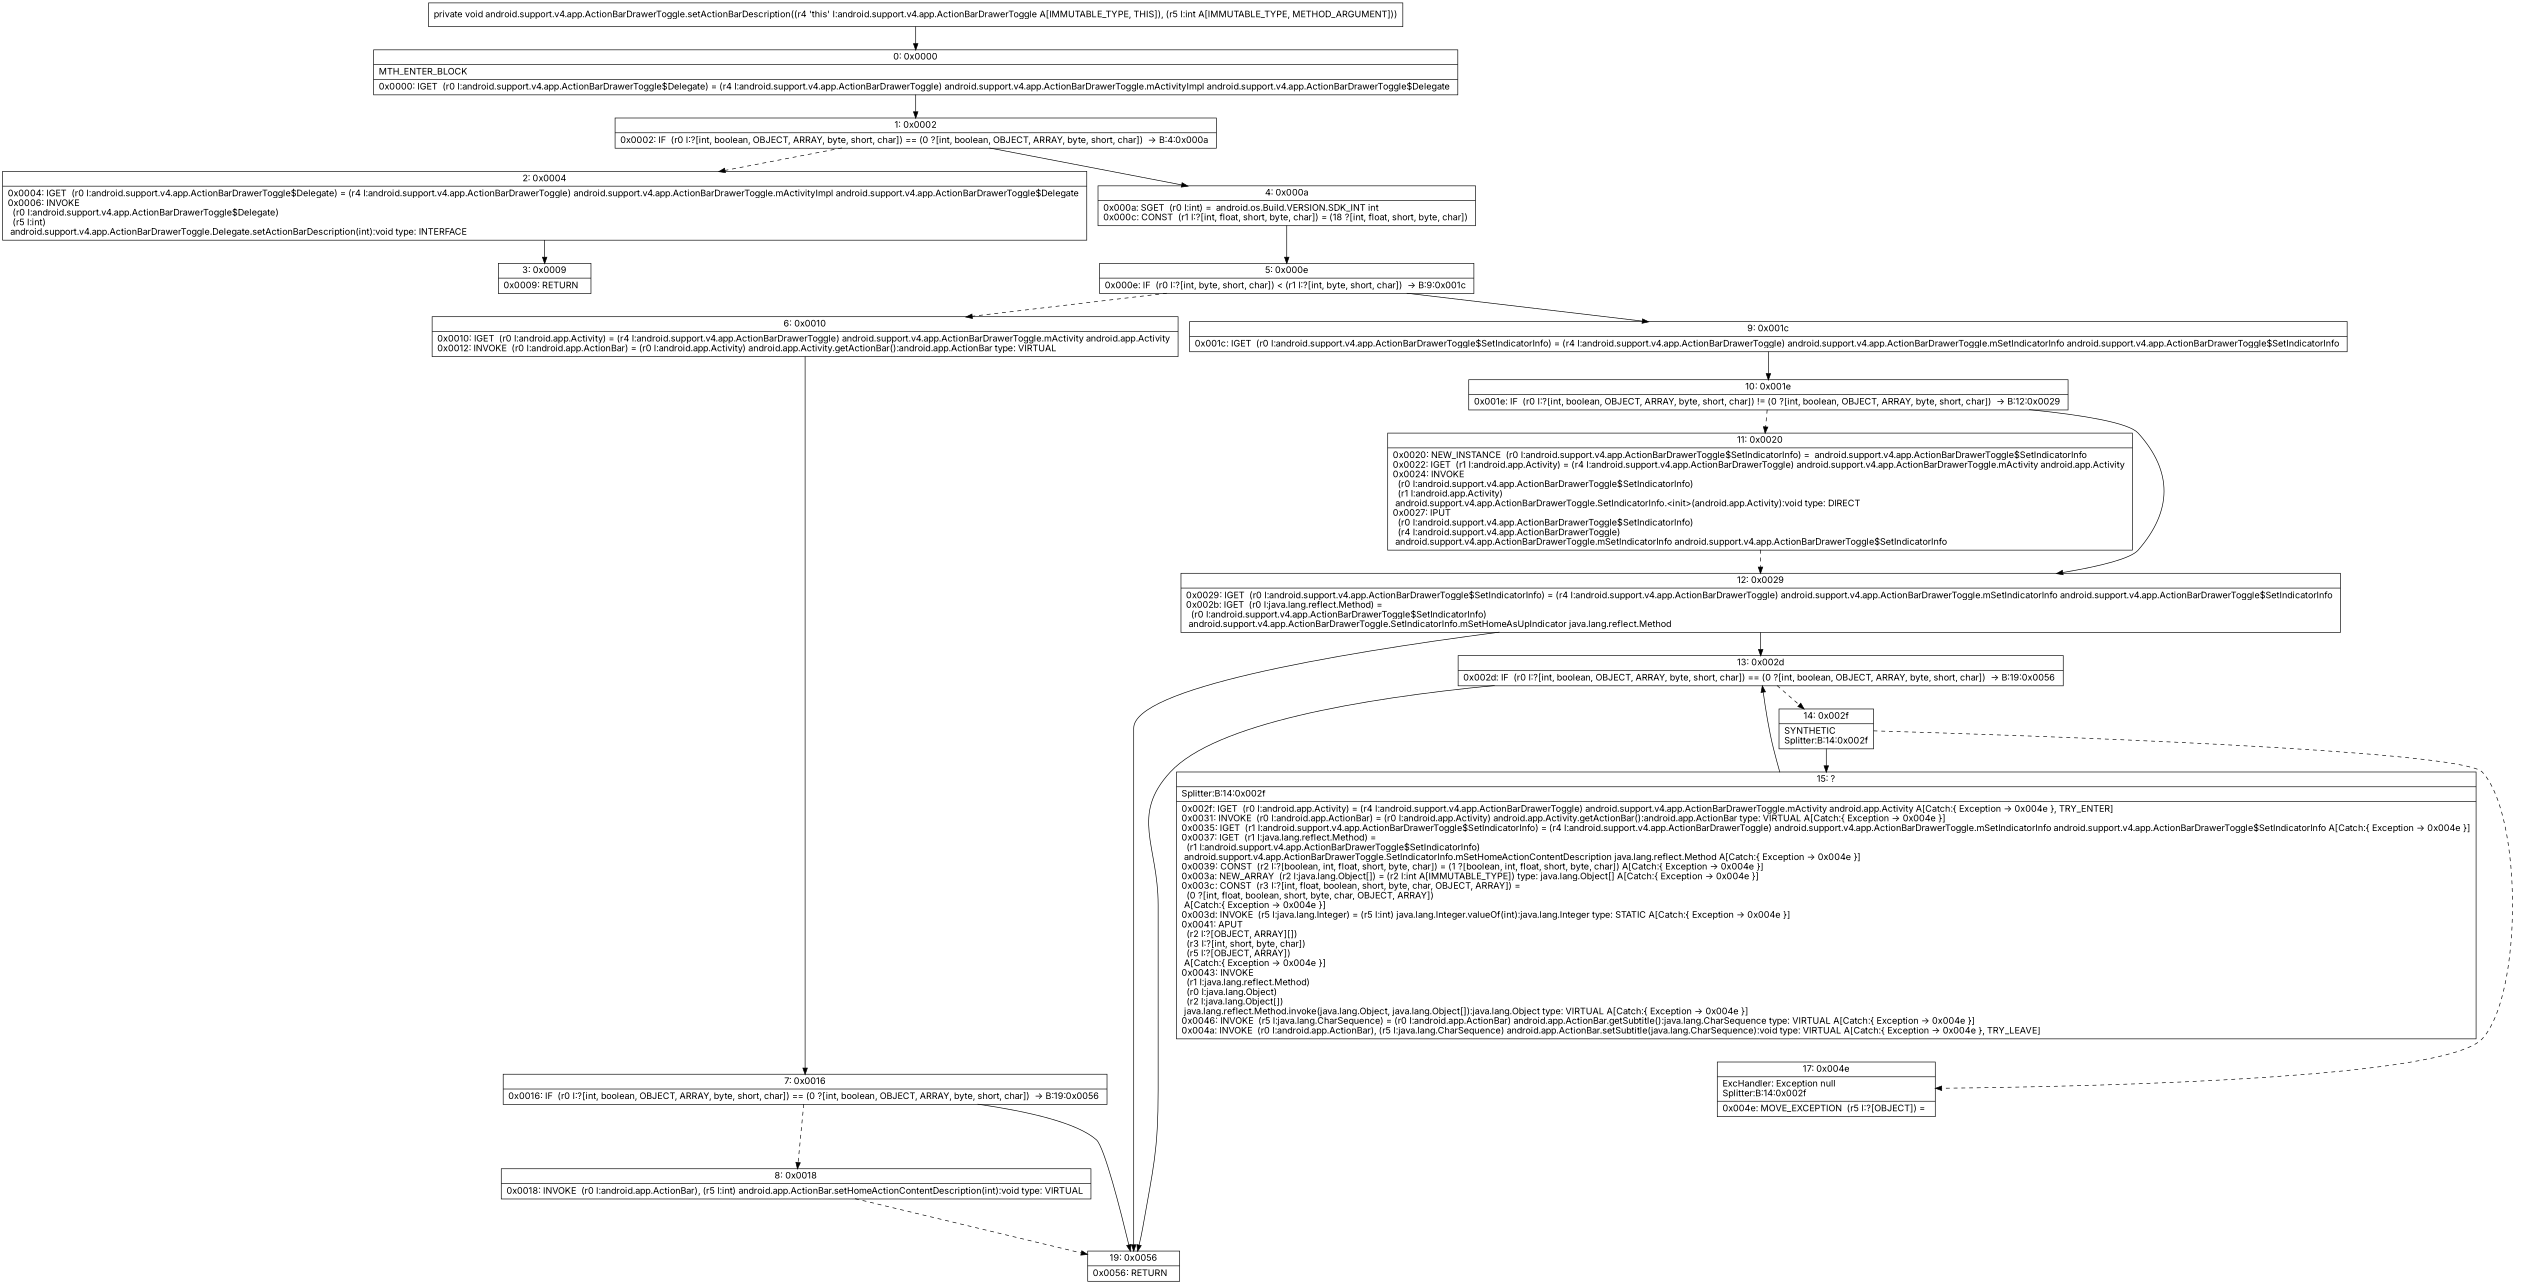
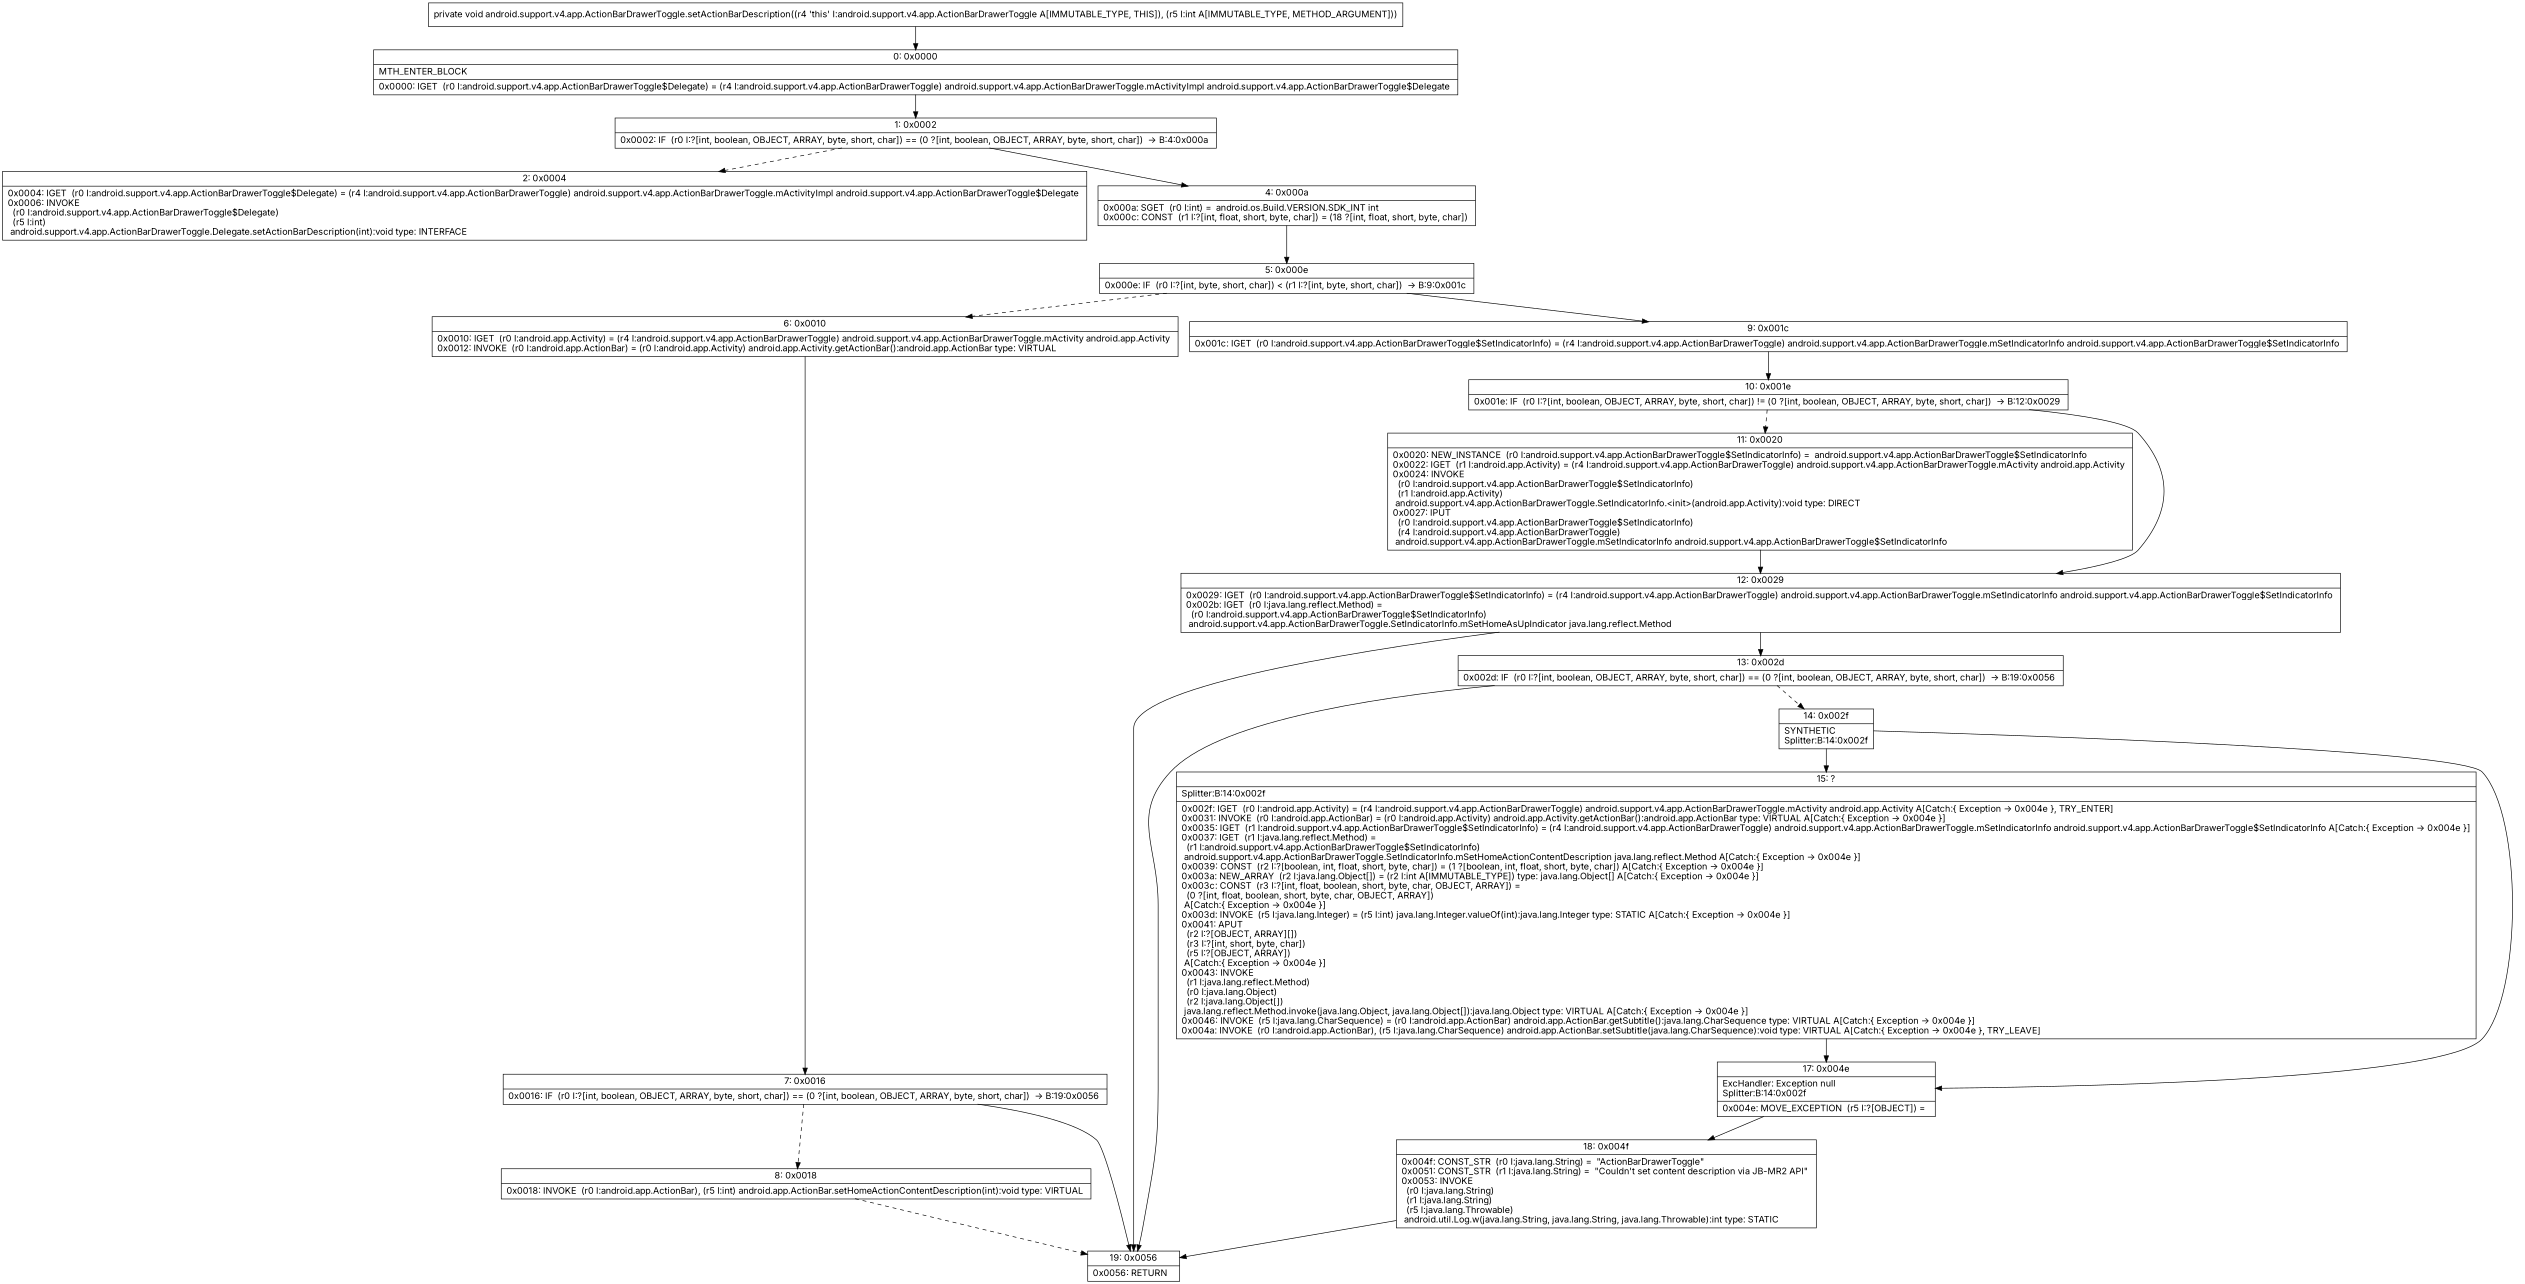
node "3: 0x0009": removed
edge "11: 0x0020" -> "12: 0x0029": style dashed -> solid
edge "15: ?" -> "13: 0x002d": now "15: ?" -> "17: 0x004e"
edge "14: 0x002f" -> "17: 0x004e": style dashed -> solid
node "18: 0x004f": added
